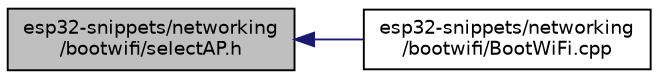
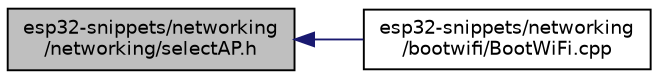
node "esp32-snippets/networking /bootwifi/selectAP.h": label "esp32-snippets/networking /bootwifi/selectAP.h" -> "esp32-snippets/networking /networking/selectAP.h"
